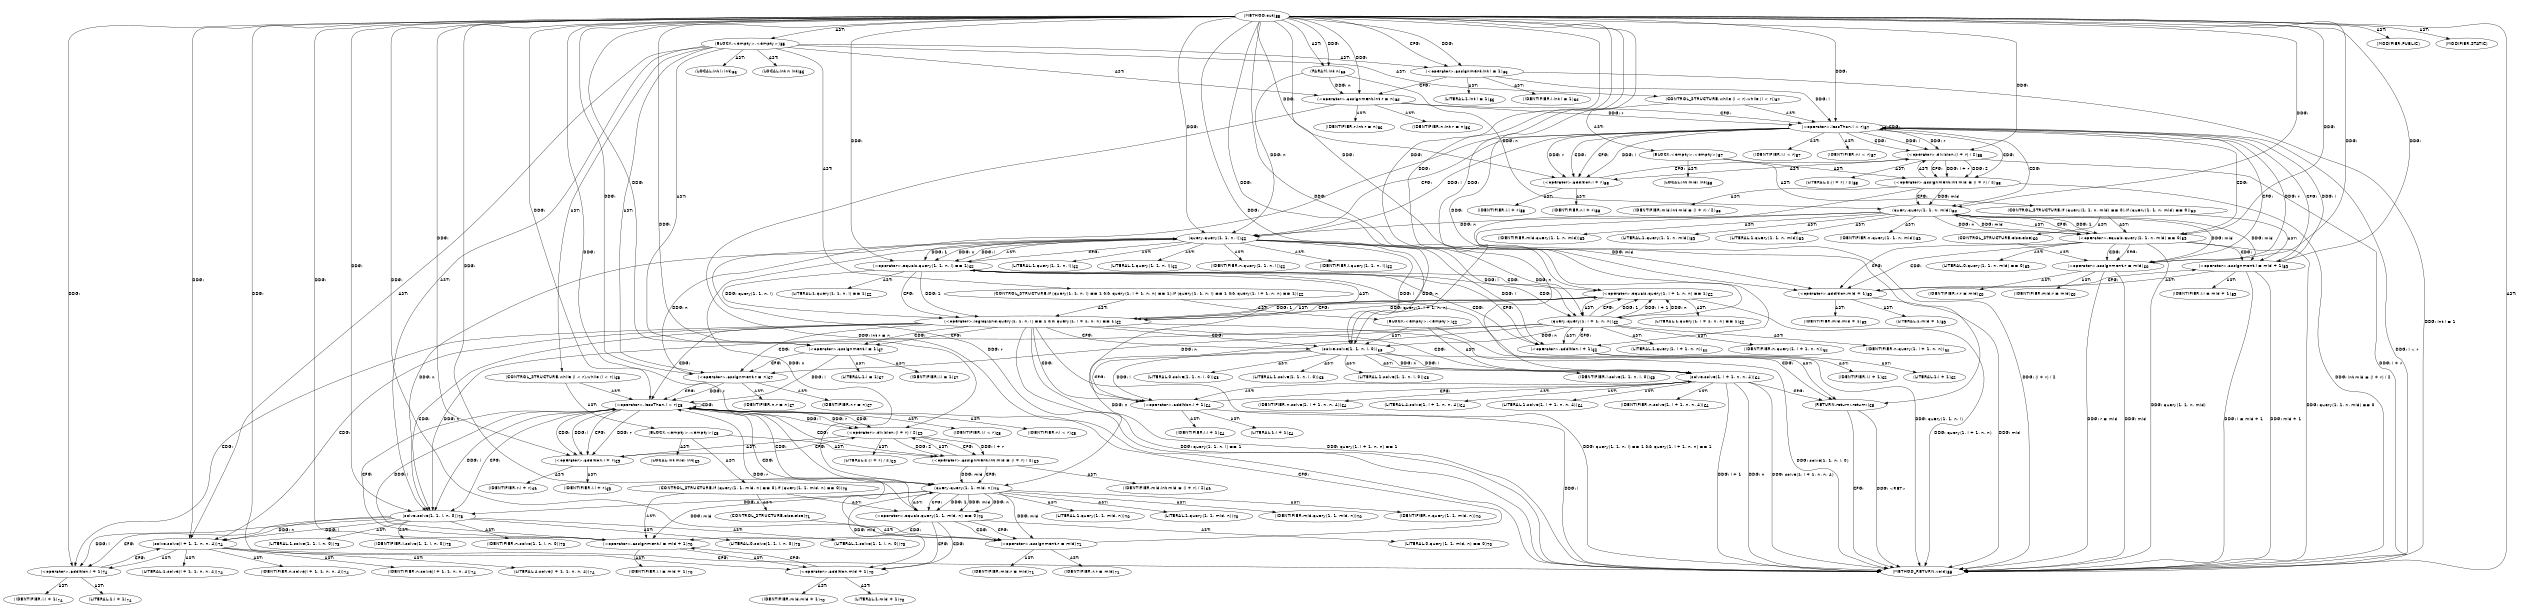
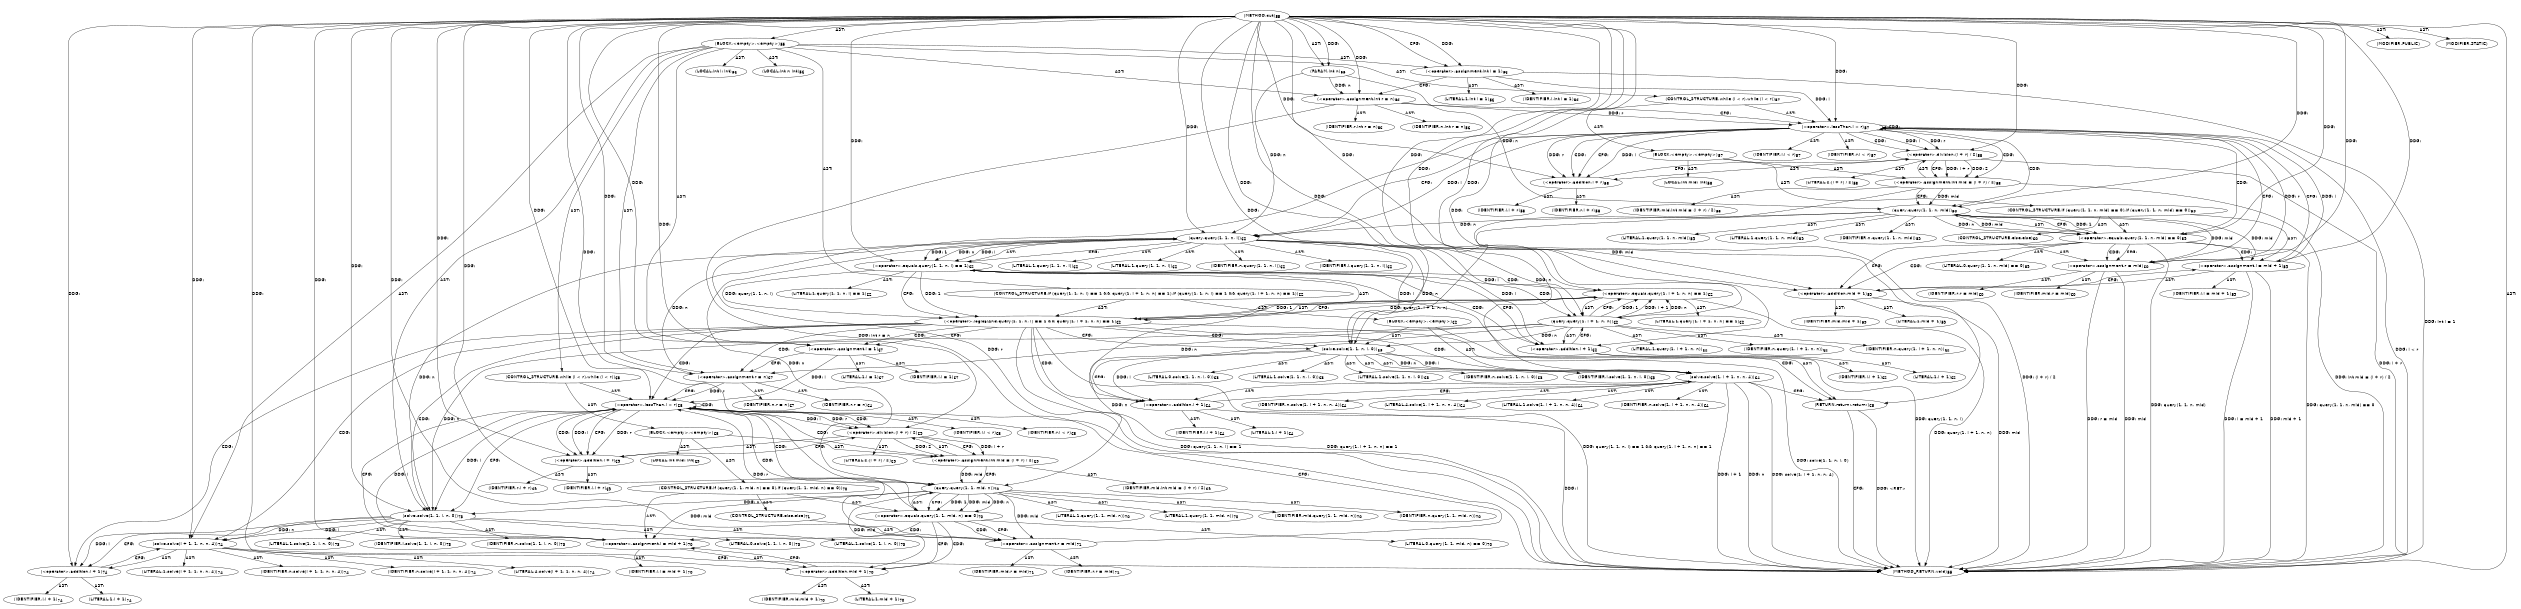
node "(IDENTIFIER,mid,query(1, 1, n, mid))": removed
node "(IDENTIFIER,n,solve(1, 1, n, l, 0))": added
node "(IDENTIFIER,r,r = n)": text "67" -> "64"
